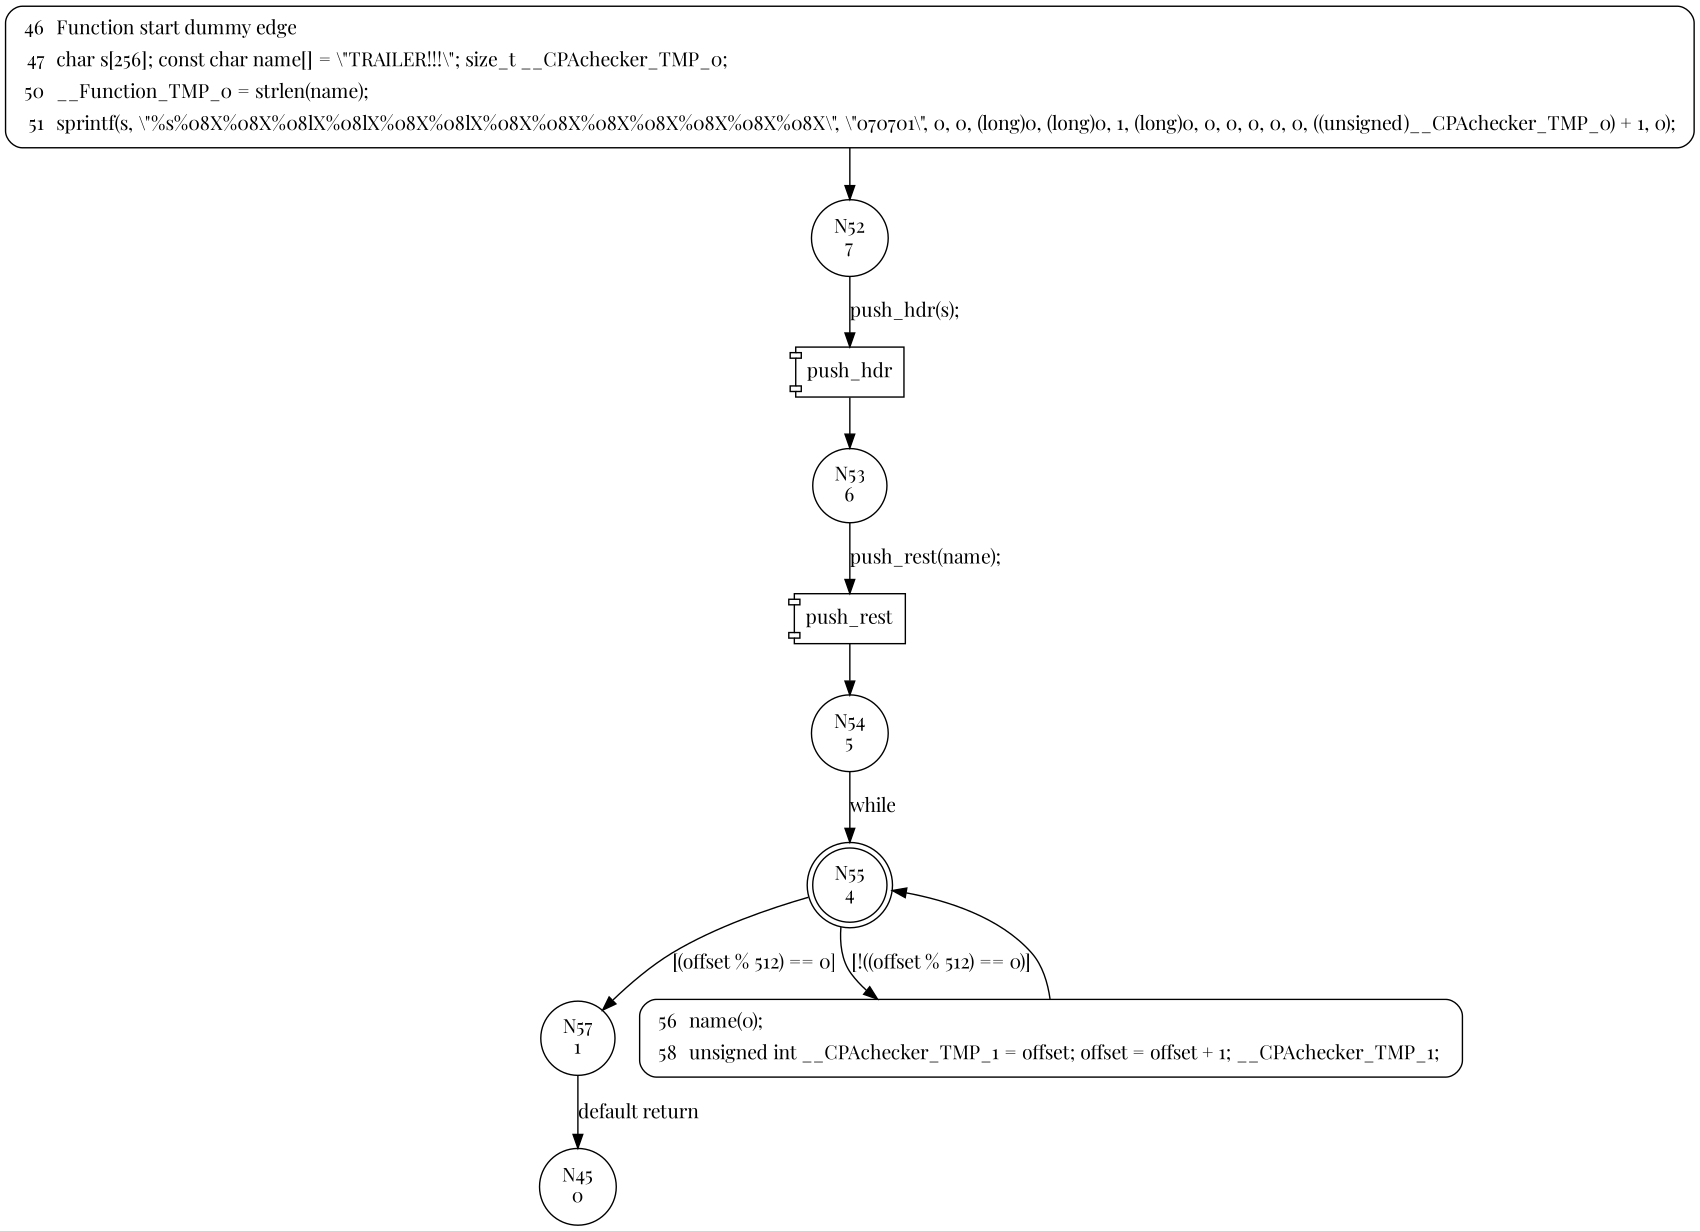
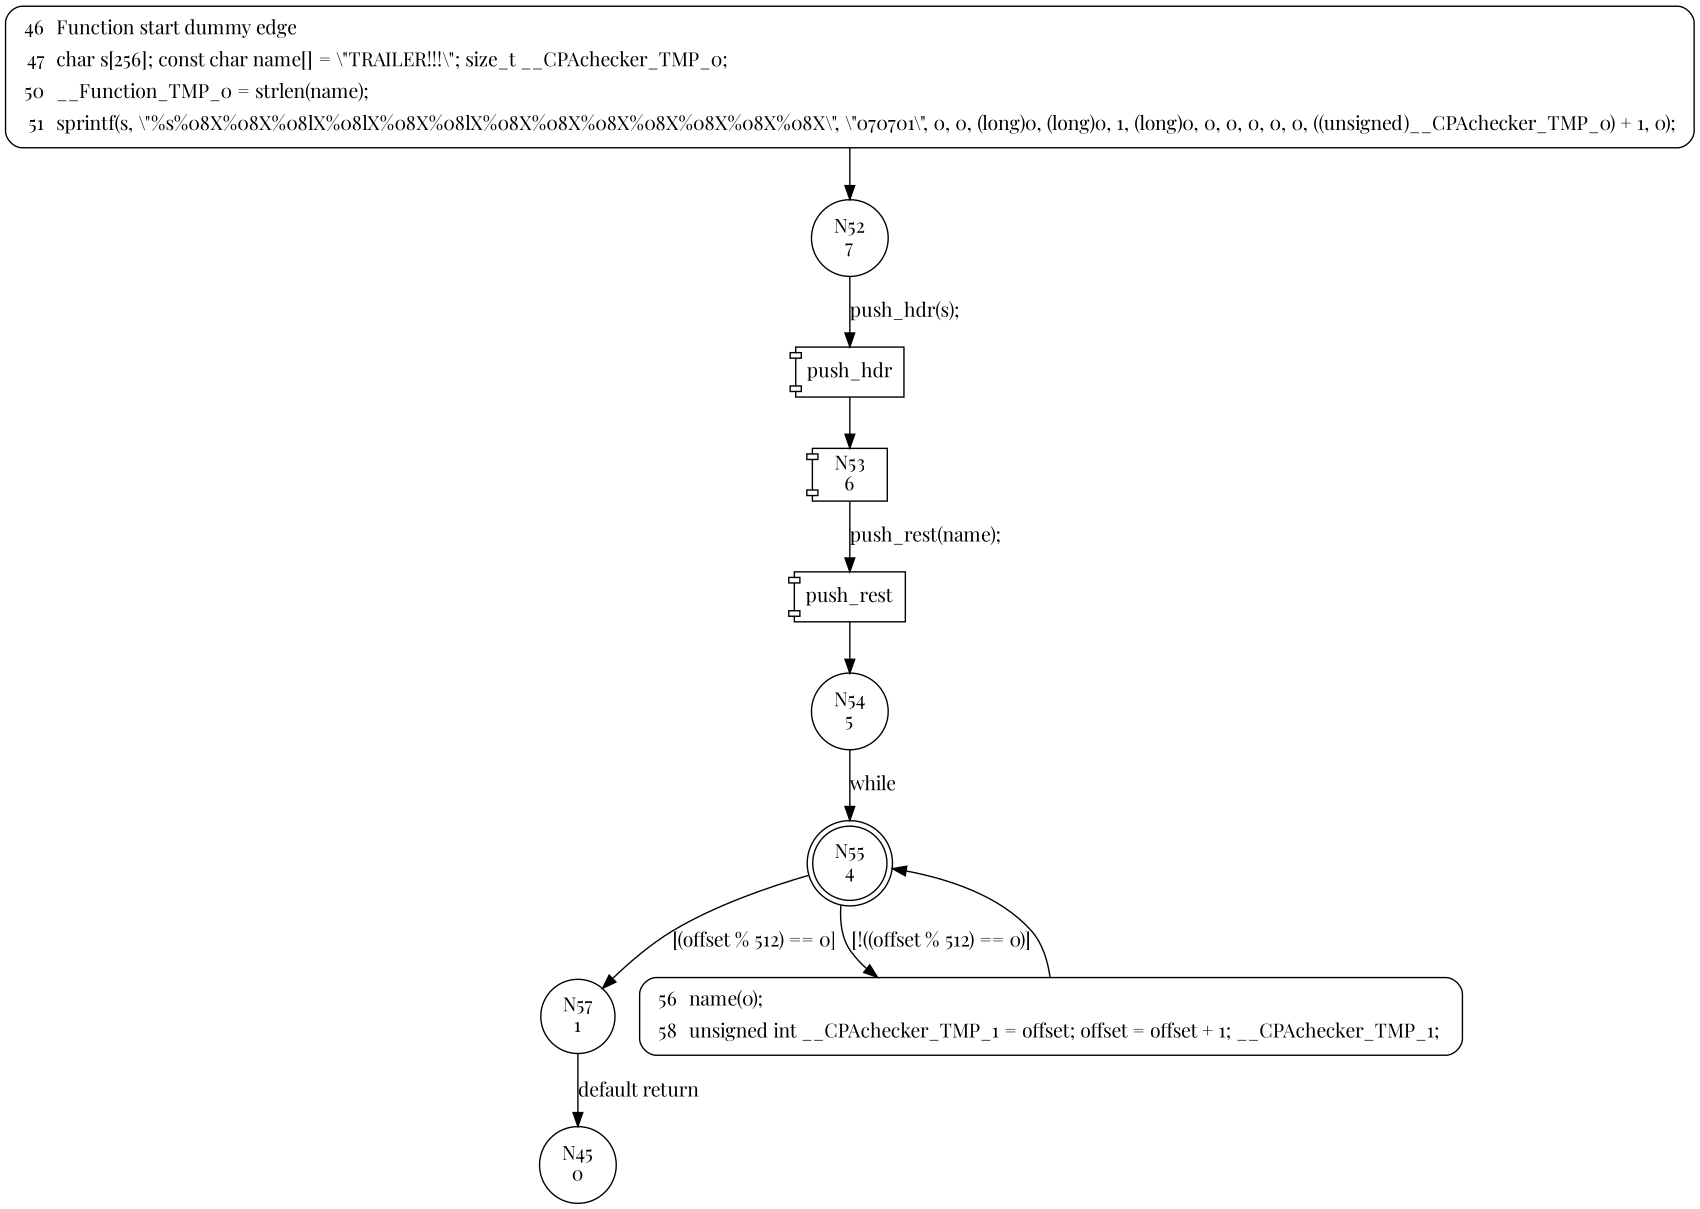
node "N53 6": shape circle -> component
